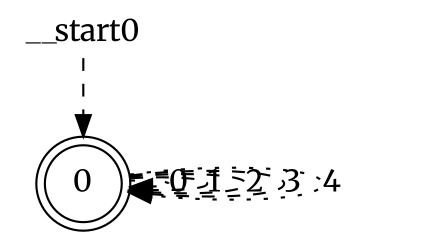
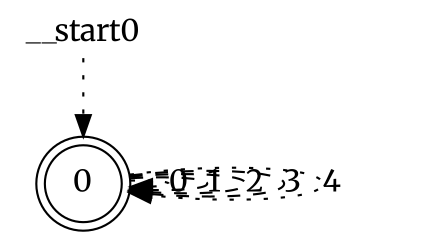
edge "__start0" -> "0": style dashed -> dotted
